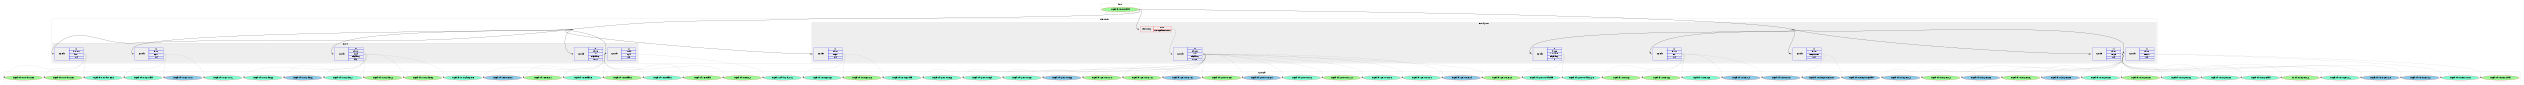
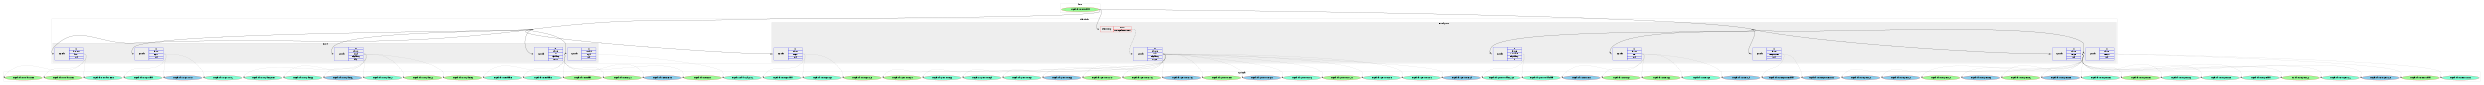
node "portage://dev-vcs/git-9999-r2": removed
node "portage://dev-lang/python-3.5.9": label "portage://dev-lang/python-3.5.9" -> "portage://sys-lang/python-3.5.9"
